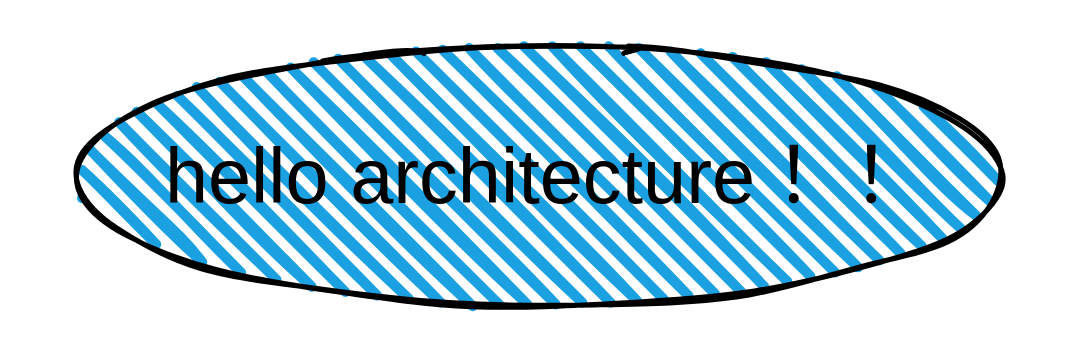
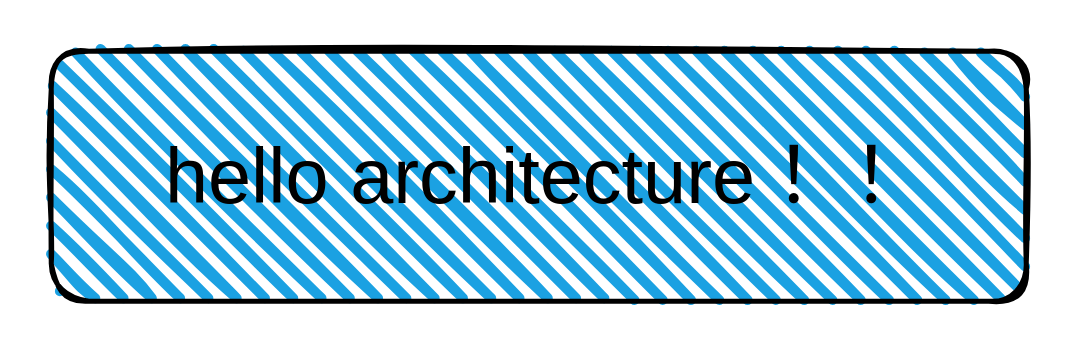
node "hello architecture！！": shape ellipse -> rounded rectangle
